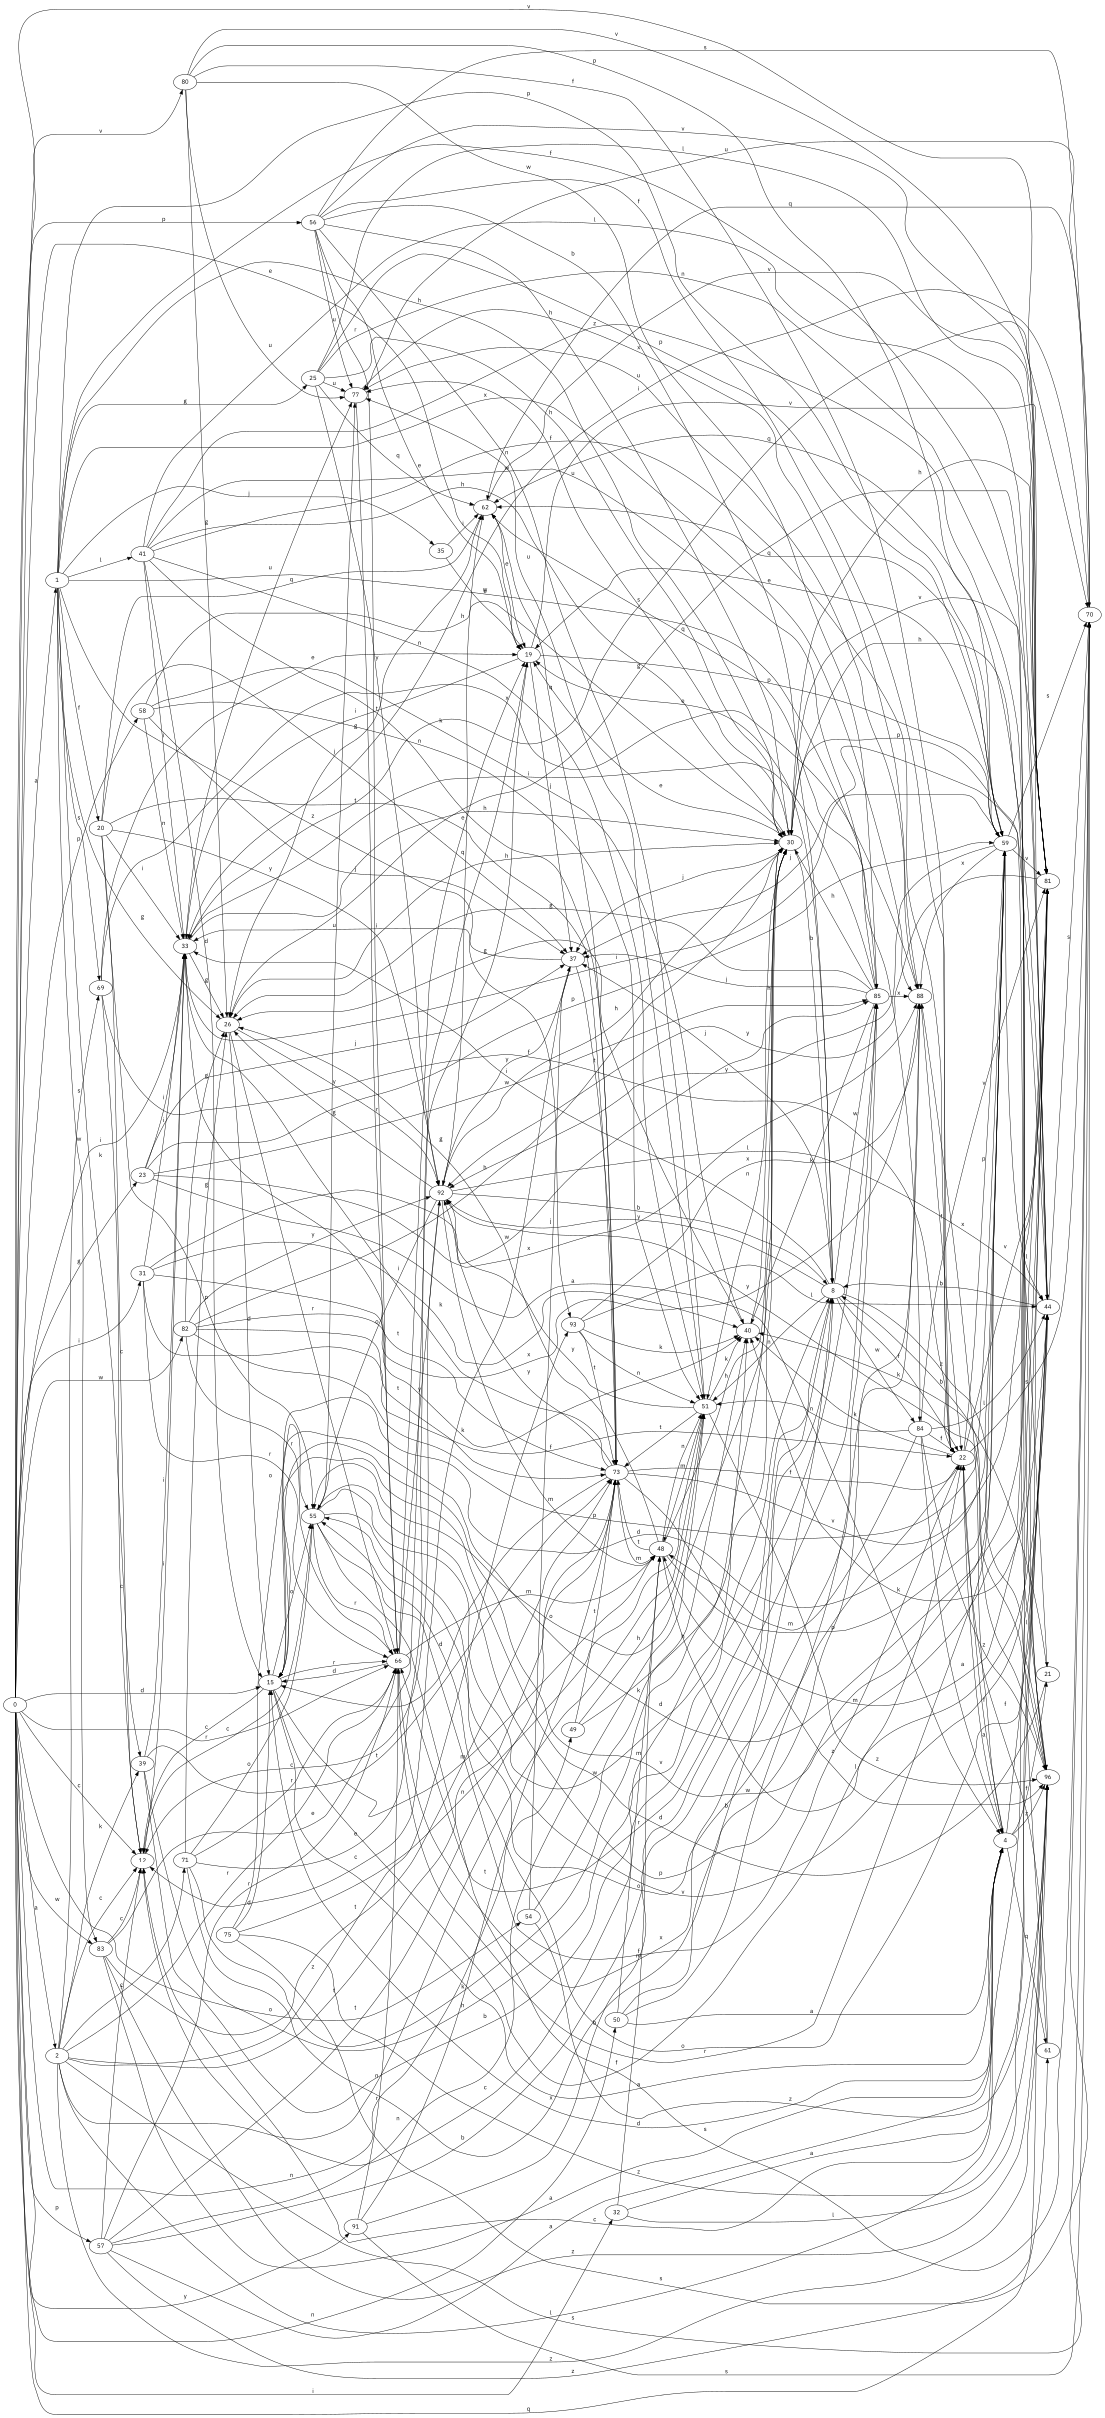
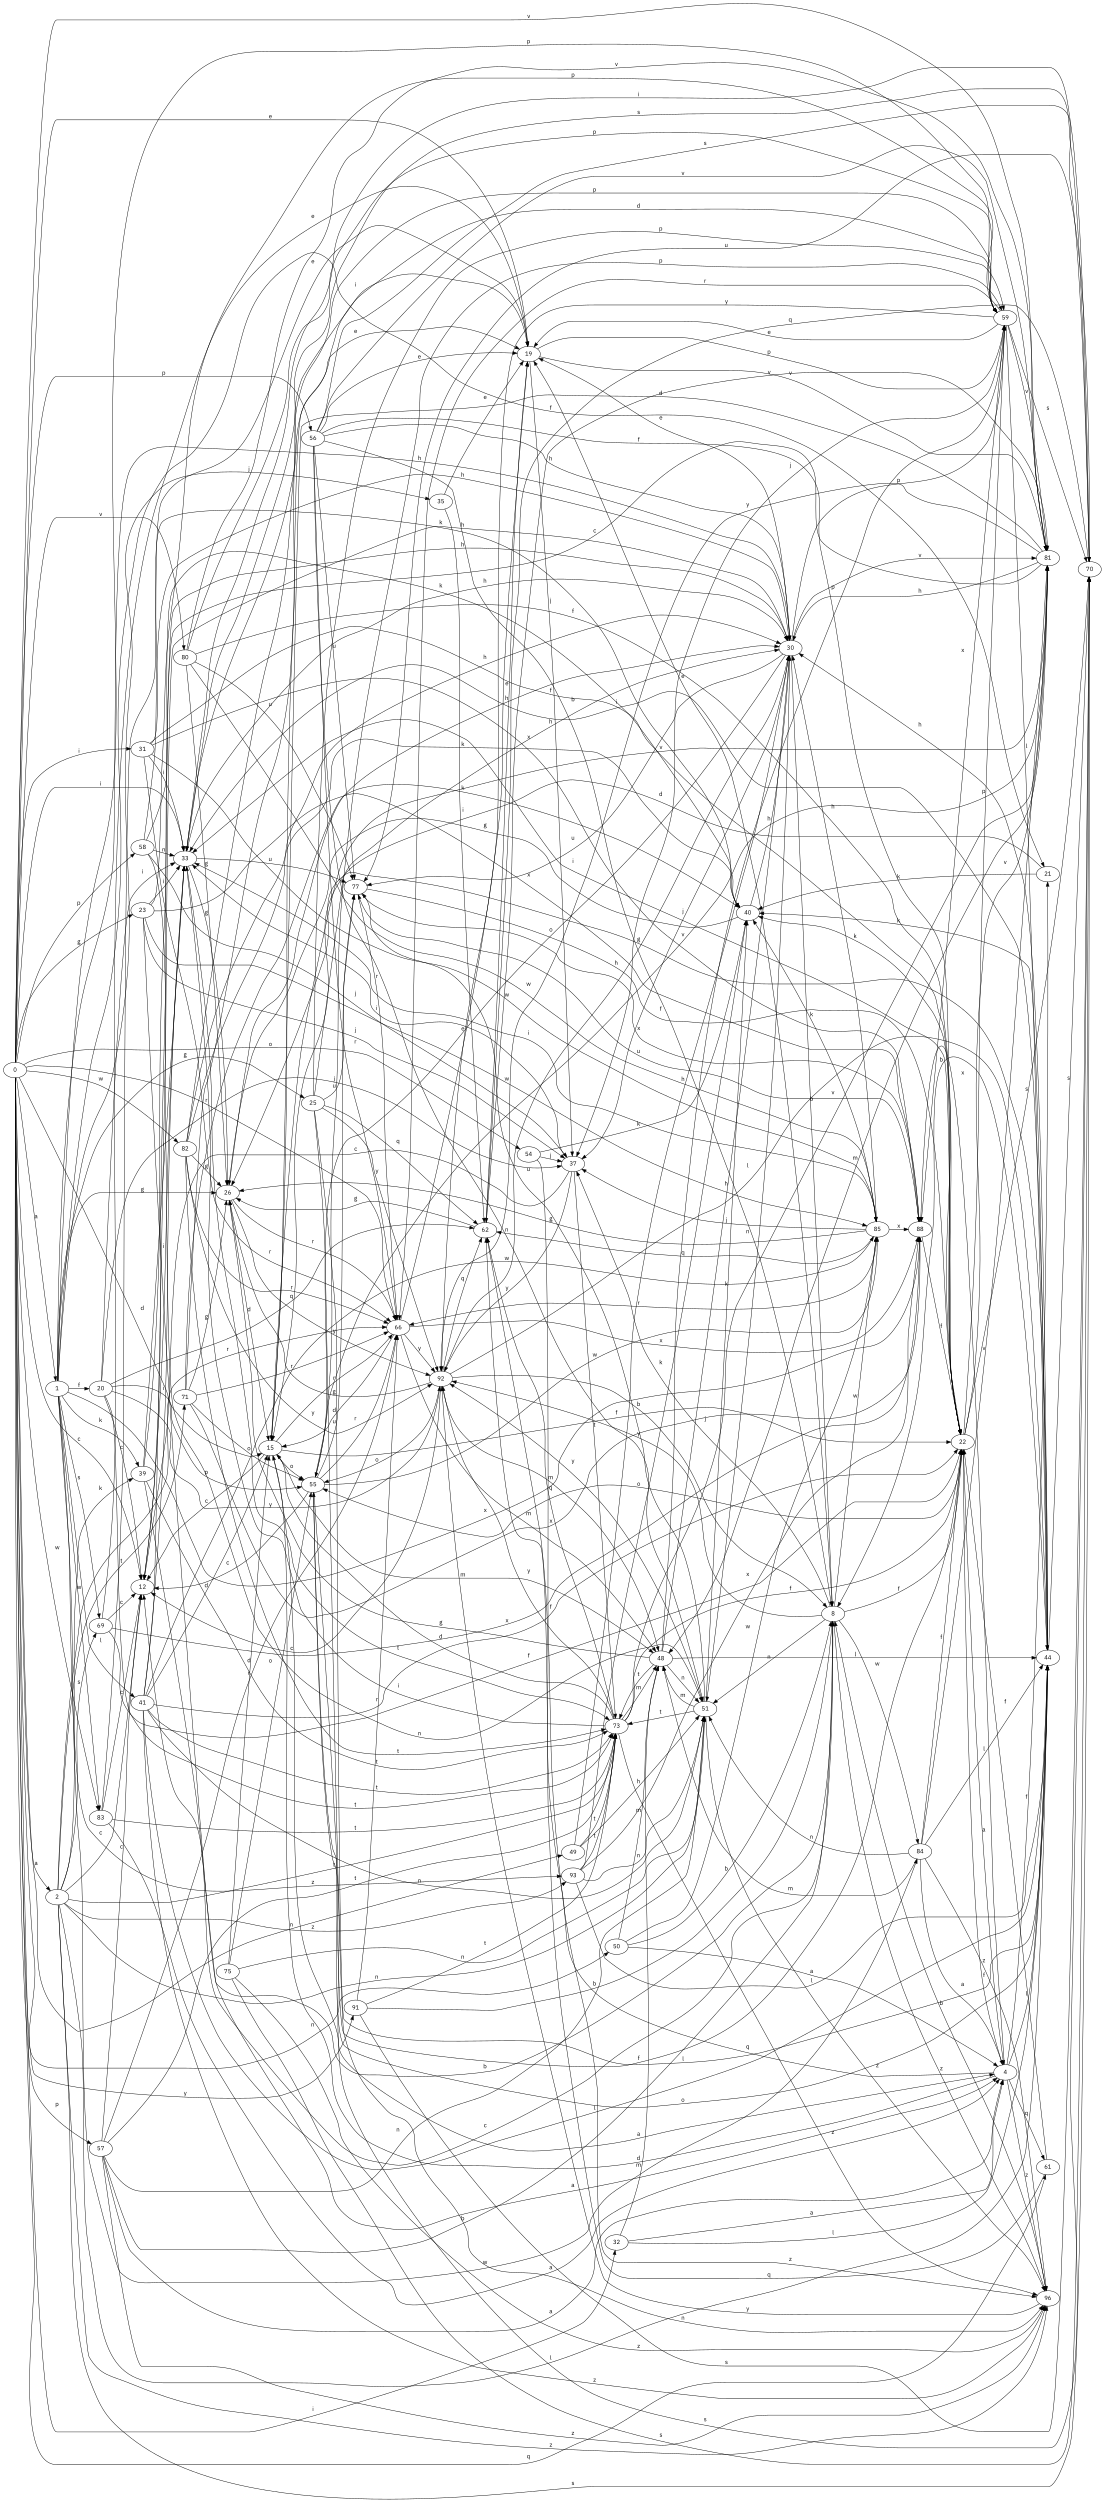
edge "96" -> "62": now "4" -> "62"
edge "77" -> "22": added, label "f"
edge "8" -> "33": now "22" -> "33"
edge "83" -> "96": removed, label "z"
